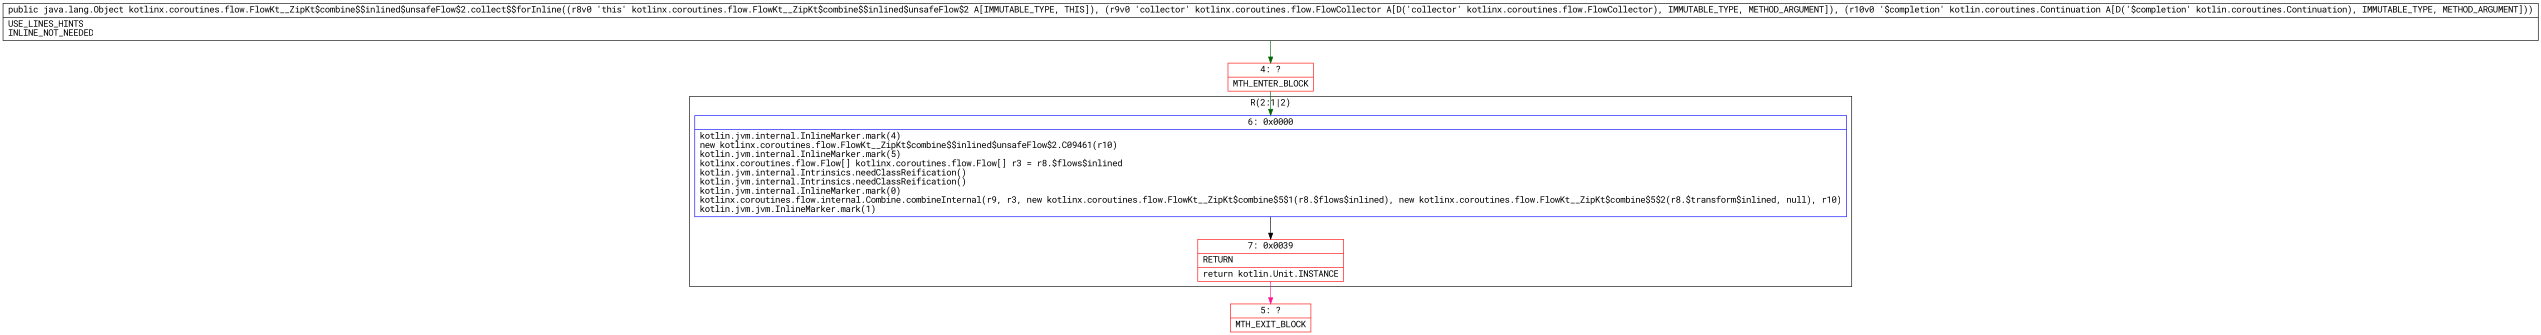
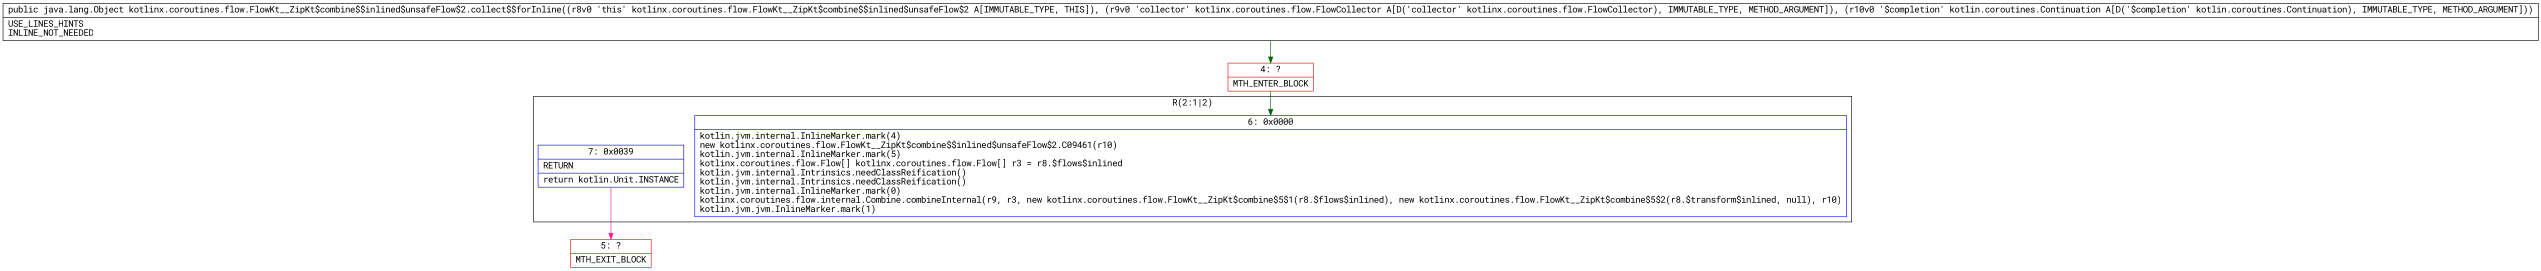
edge "6: 0x0000" -> "7: 0x0039": removed
node "7: 0x0039": color red -> blue
